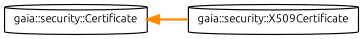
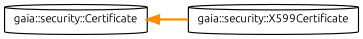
node "gaia::security::X509Certificate": label "gaia::security::X509Certificate" -> "gaia::security::X599Certificate"
